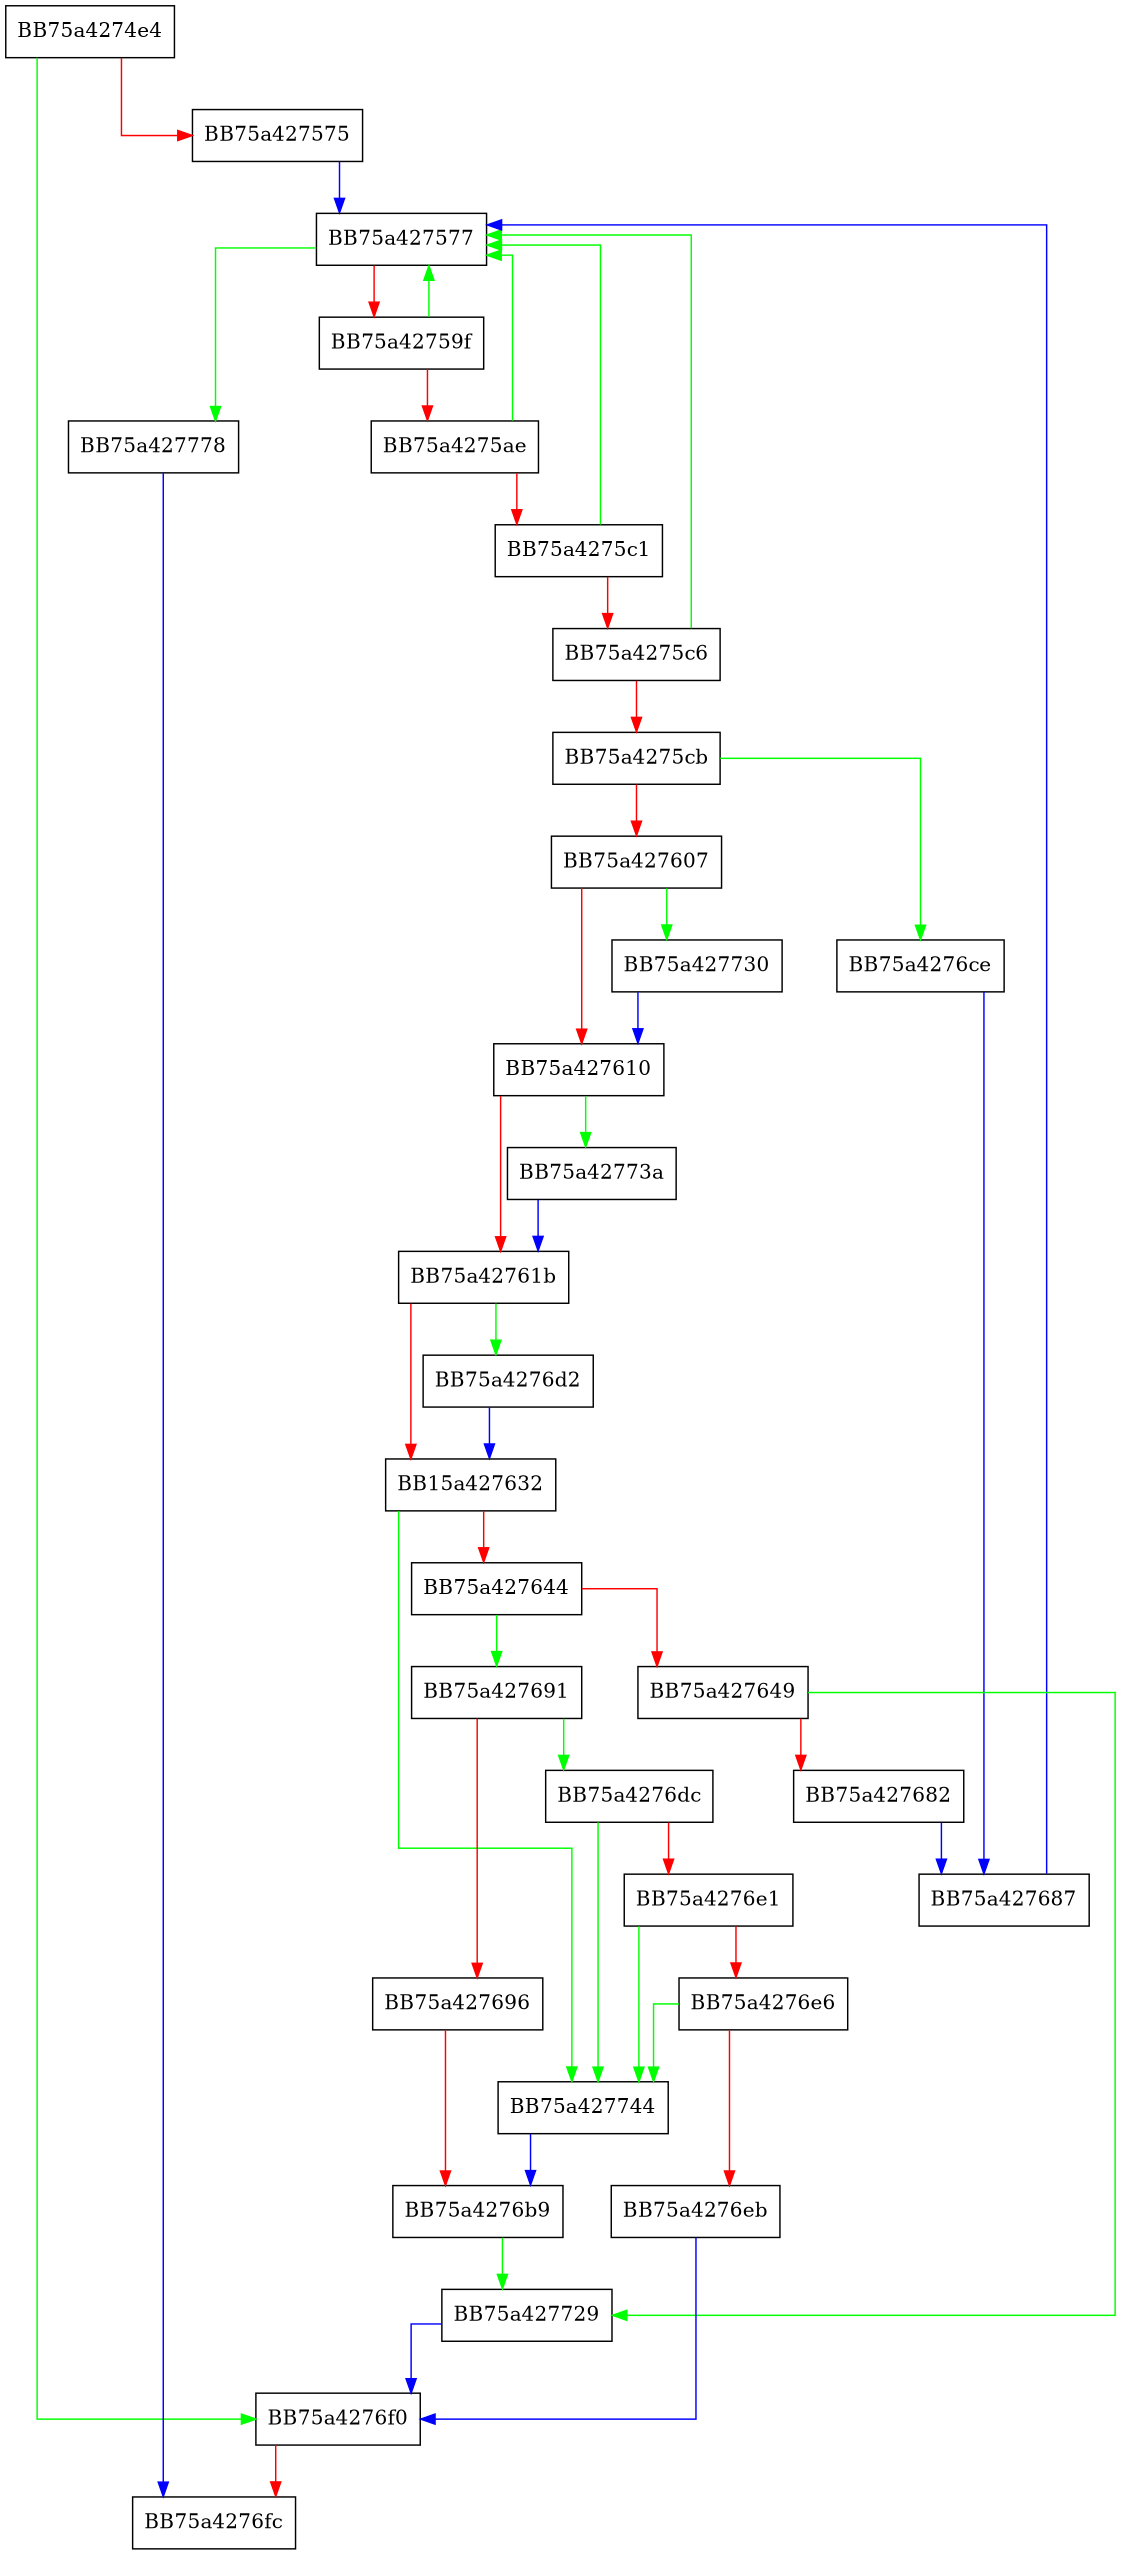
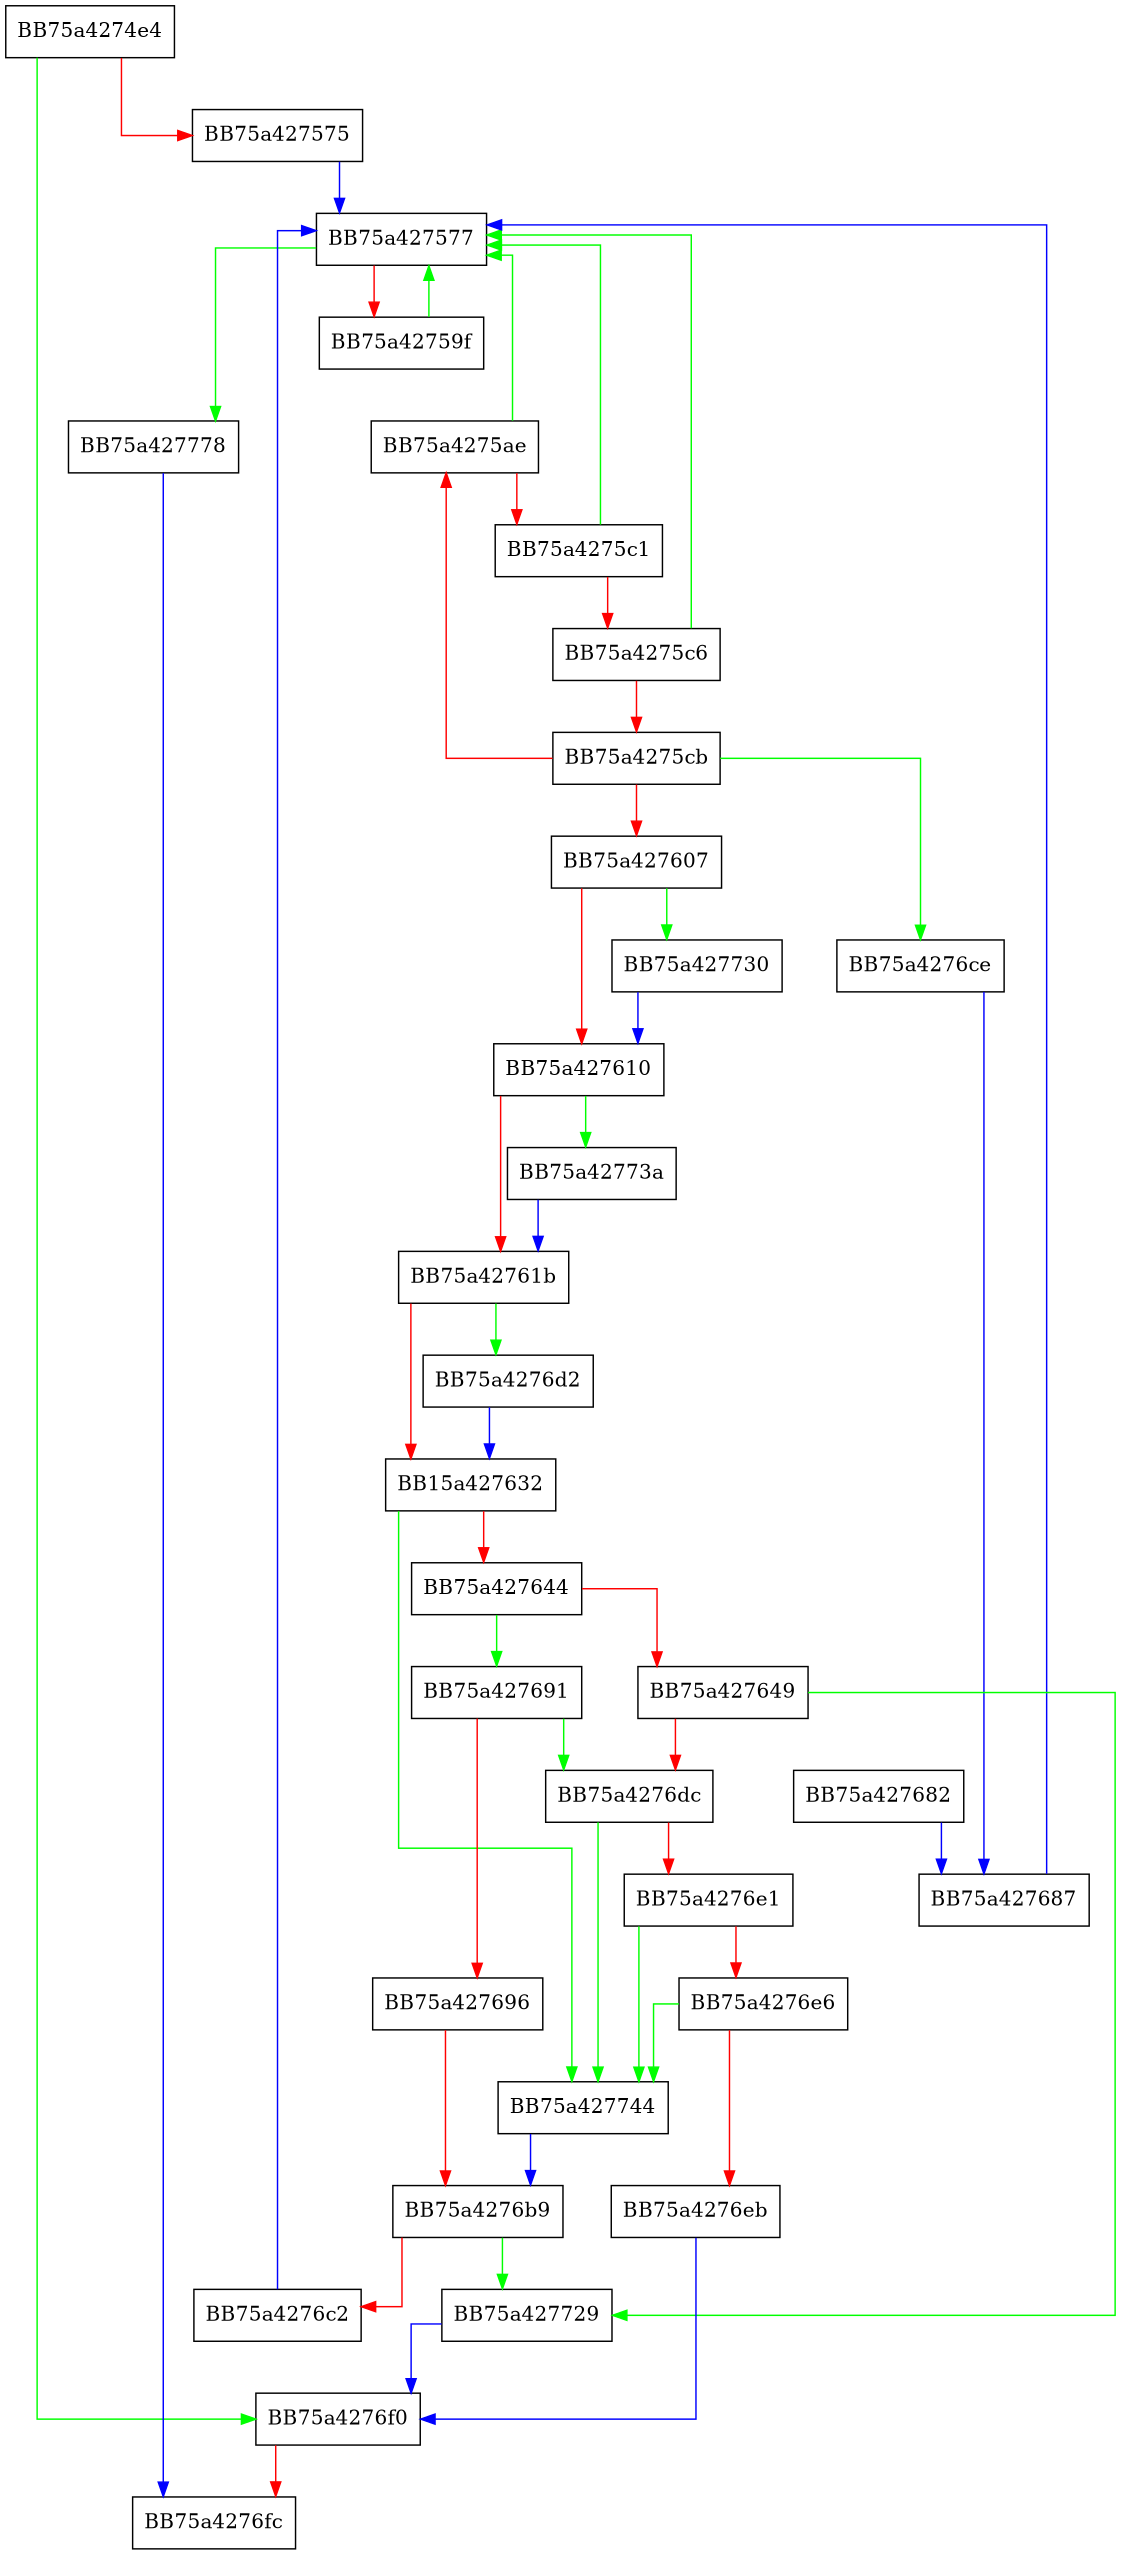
edge "BB75a42759f" -> "BB75a4275ae": now "BB75a4275cb" -> "BB75a4275ae"
edge "BB75a427649" -> "BB75a427682": now "BB75a427649" -> "BB75a4276dc"
node "BB75a4276c2": added
